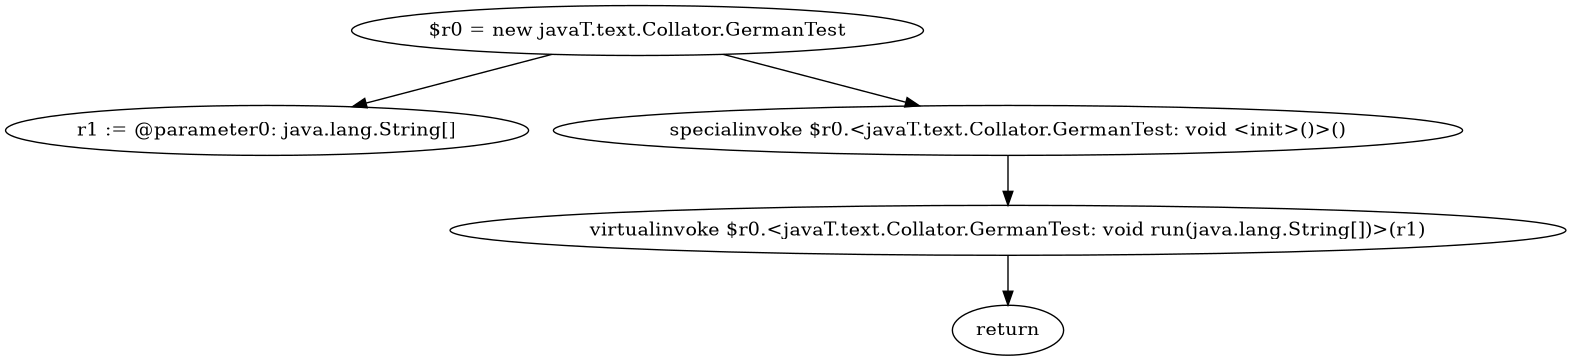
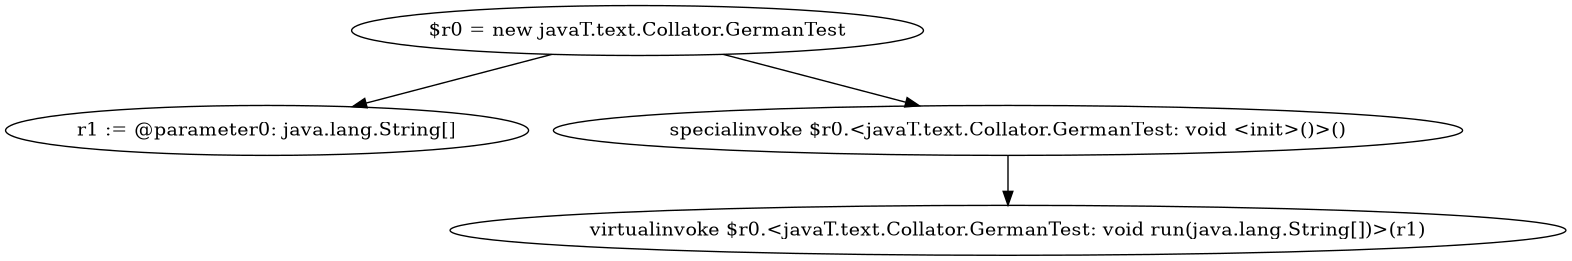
node "return": removed
